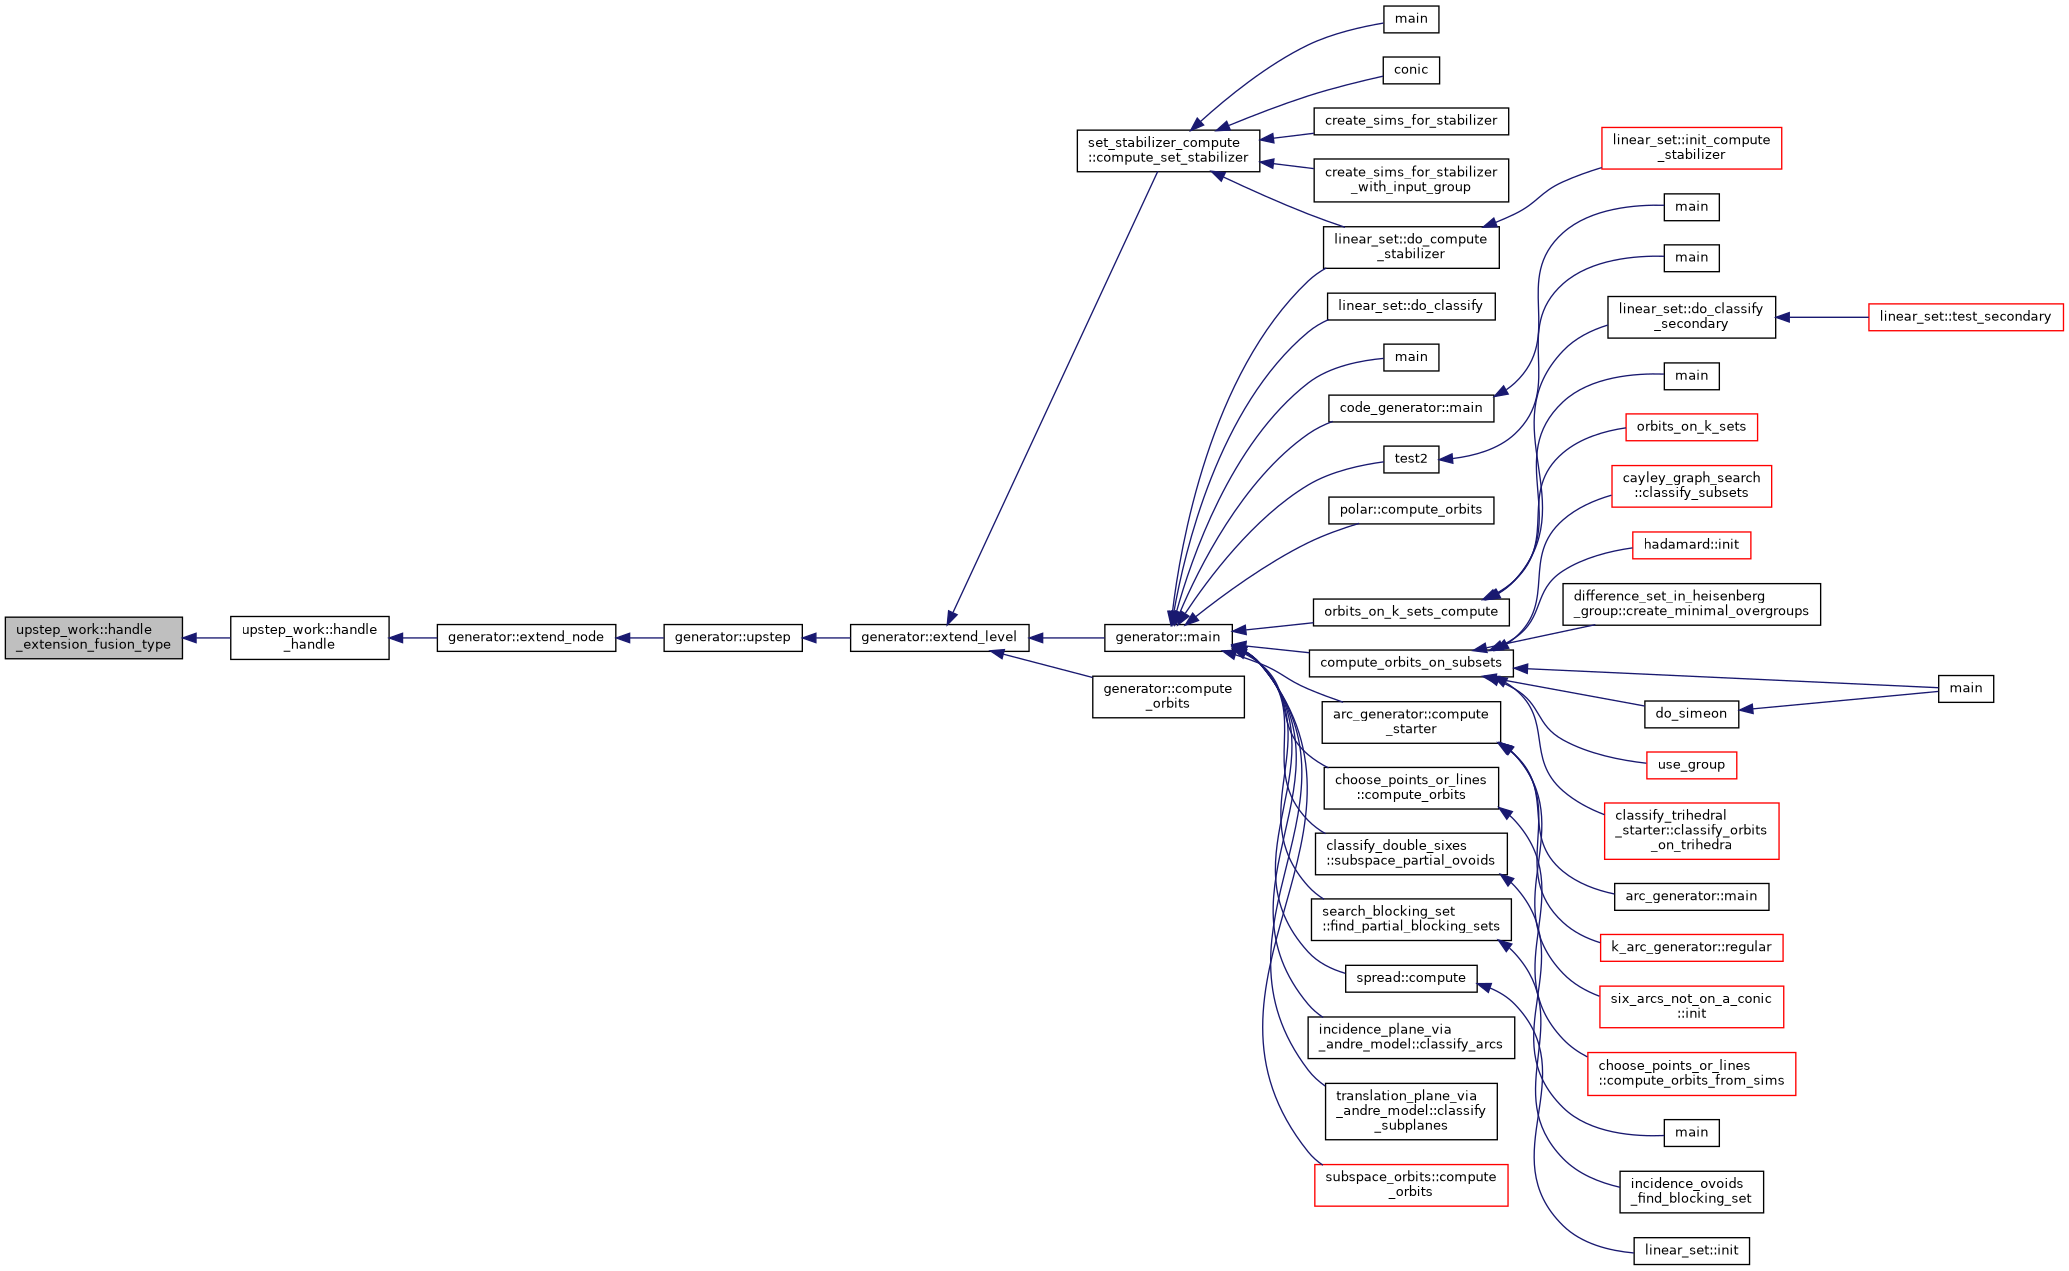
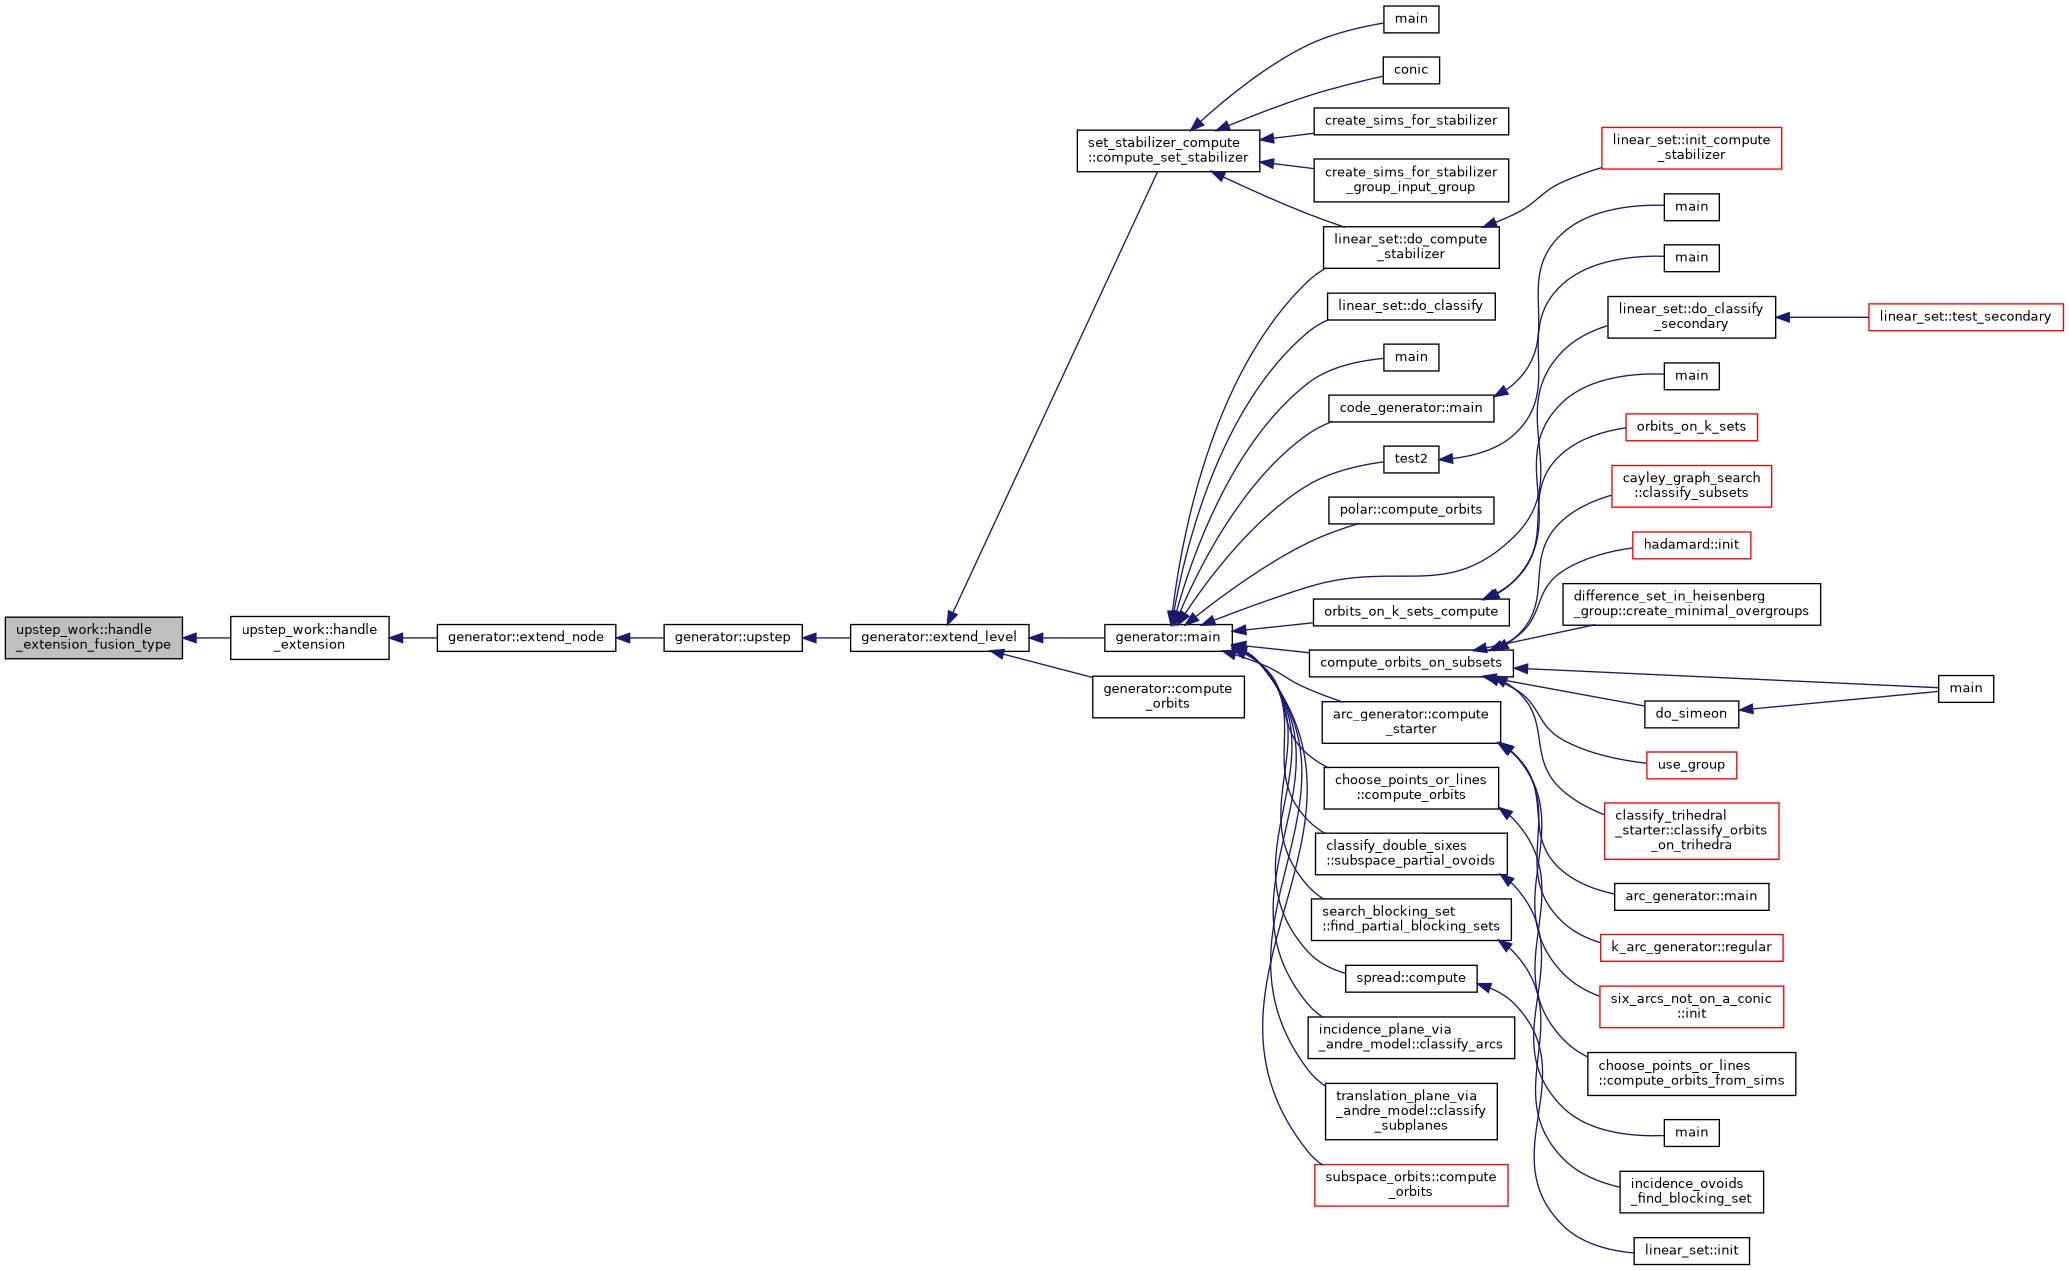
node "create_sims_for_stabilizer _with_input_group": label "create_sims_for_stabilizer _with_input_group" -> "create_sims_for_stabilizer _group_input_group"
edge "linear_set::do_classify _secondary" -> "orbits_on_k_sets_compute": now "linear_set::do_classify _secondary" -> "generator::main"
node "upstep_work::handle _handle": label "upstep_work::handle _handle" -> "upstep_work::handle _extension"
node "choose_points_or_lines ::compute_orbits_from_sims": color red -> black
